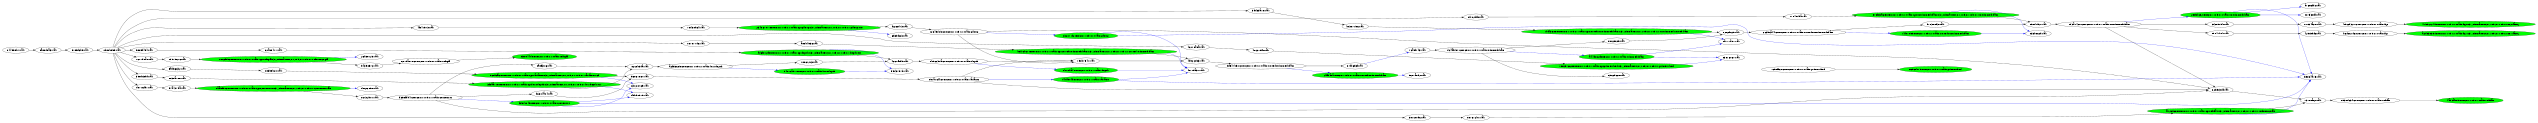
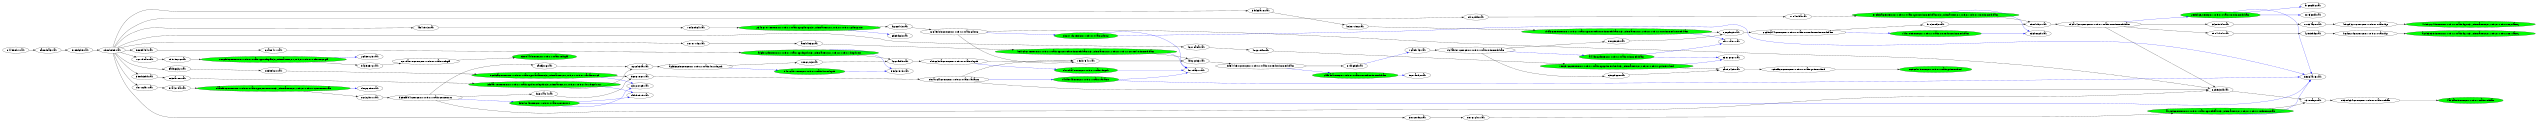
node "6a052429-val-": added
